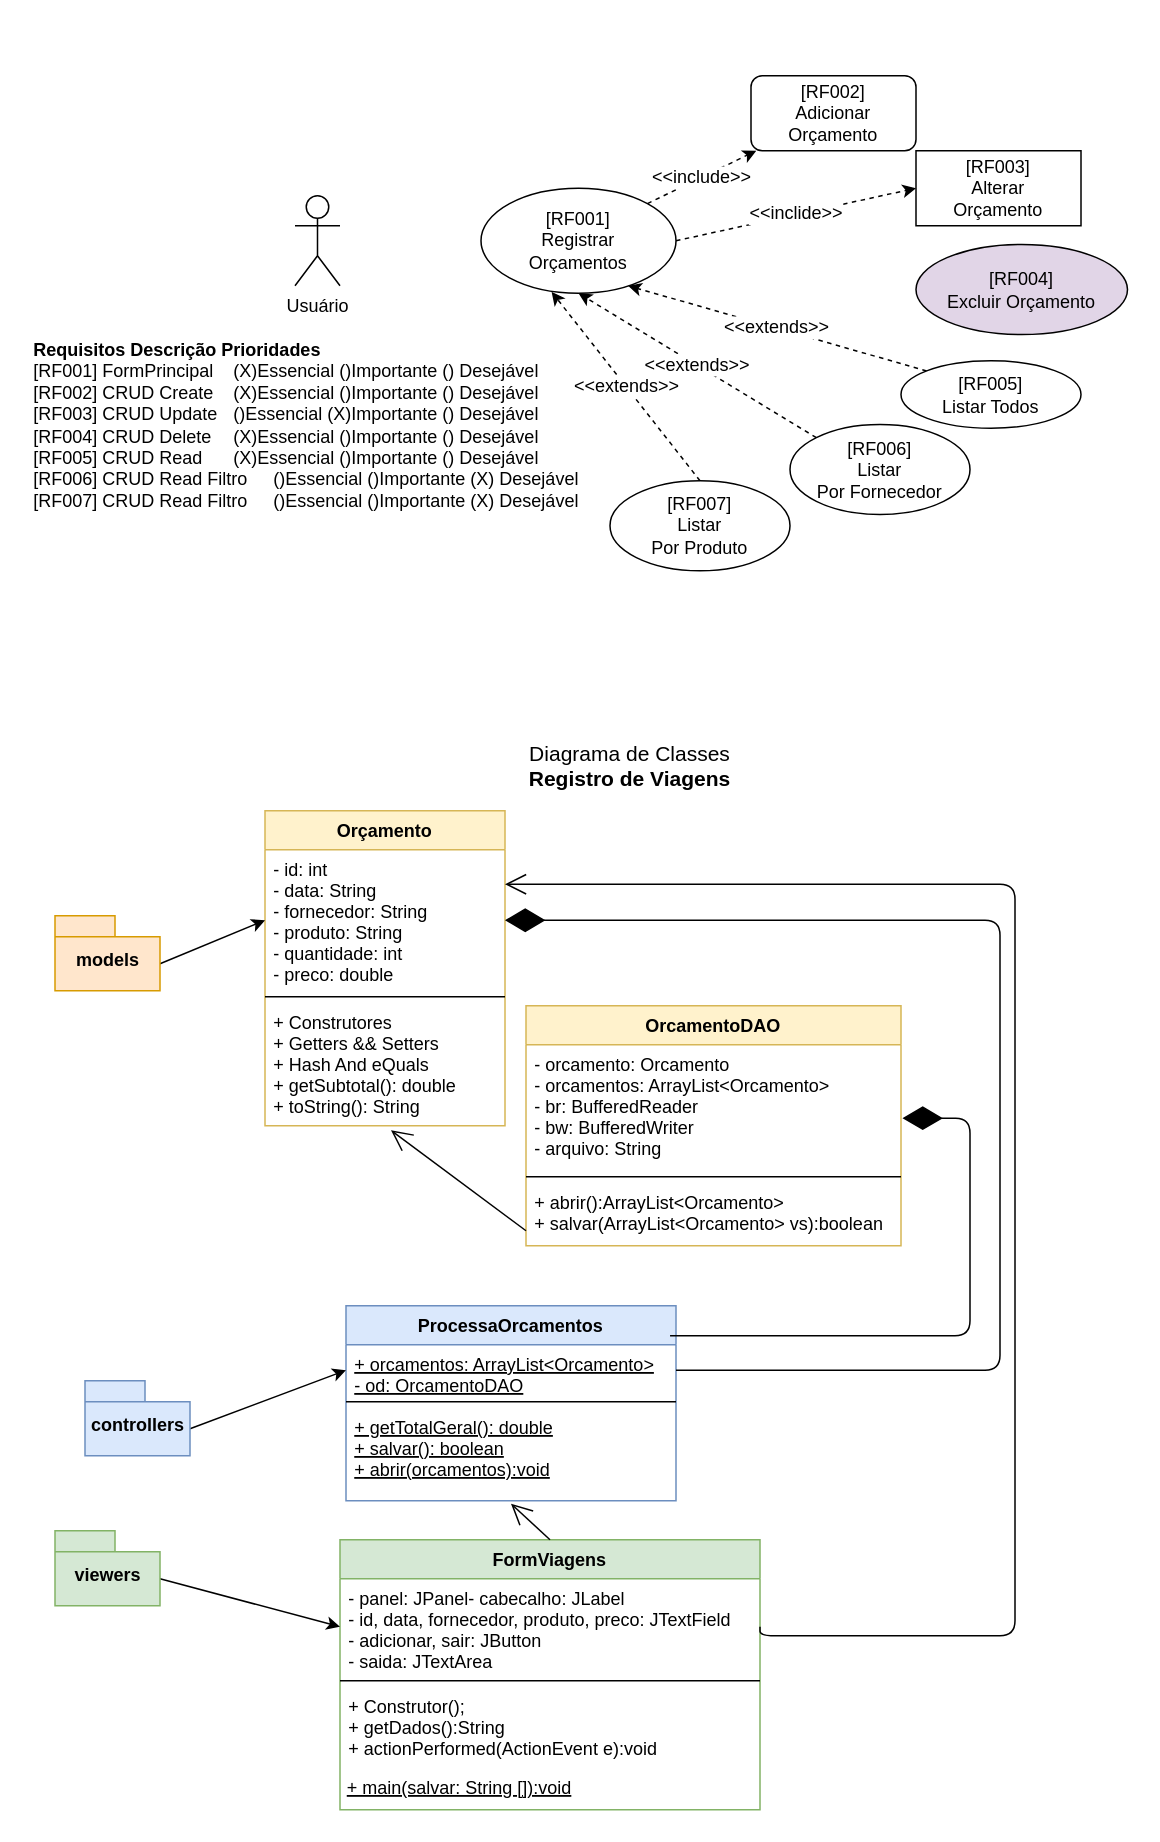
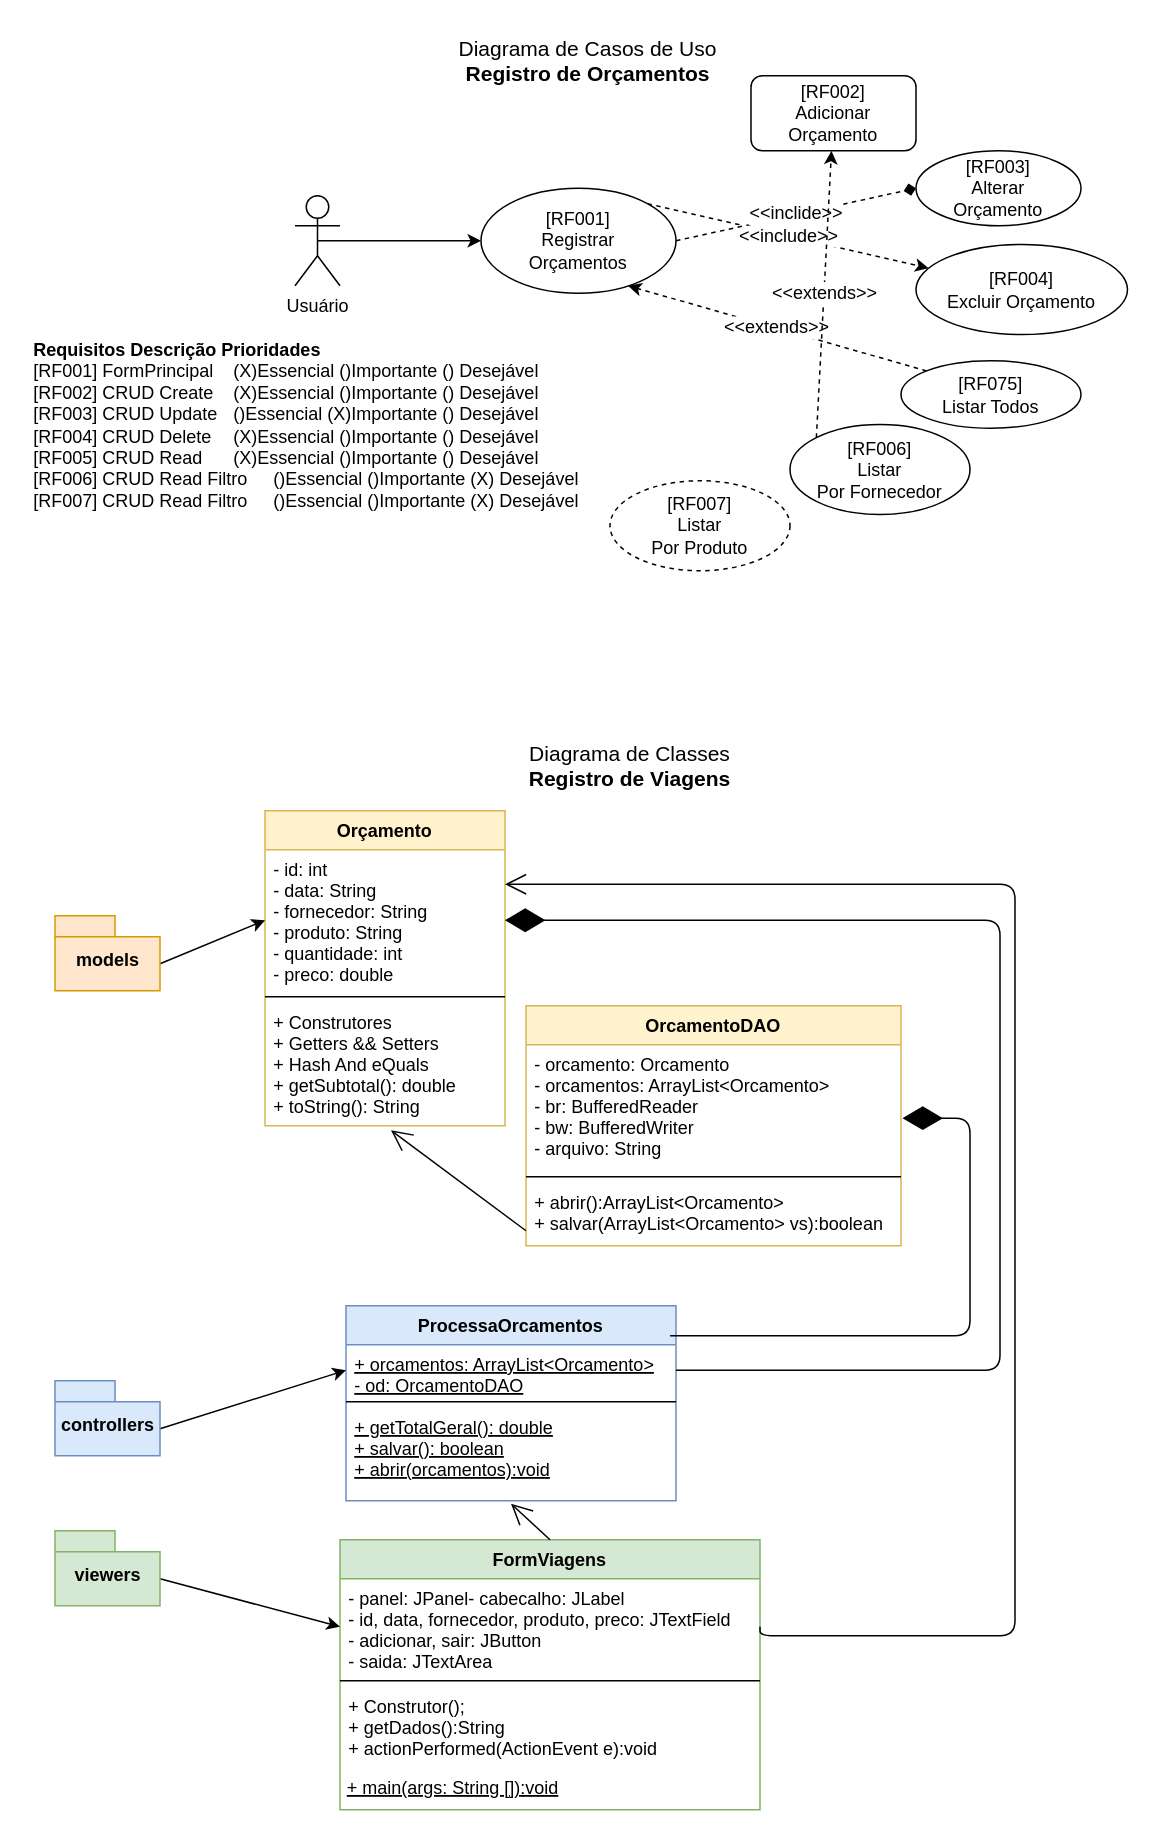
node "Diagrama de Casos de UsoRegistro de Orçamentos": added
edge "[RF001] Registrar Orçamentos" -> "[RF002] Adicionar Orçamento": now "[RF001] Registrar Orçamentos" -> "[RF004] Excluir Orçamento"
node "[RF003] Alterar Orçamento": shape rectangle -> ellipse
edge "[RF001] Registrar Orçamentos" -> "[RF003] Alterar Orçamento": arrowhead classic -> diamond
edge "Usuário" -> "[RF001] Registrar Orçamentos": added
node "[RF004] Excluir Orçamento": fillcolor #e1d5e7 -> #ffffff
edge "[RF006] Listar Por Fornecedor" -> "[RF001] Registrar Orçamentos": now "[RF006] Listar Por Fornecedor" -> "[RF002] Adicionar Orçamento"
edge "[RF007] Listar Por Produto" -> "[RF001] Registrar Orçamentos": removed, label "<<extends>>"
node "[RF005] Listar Todos": label "[RF005] Listar Todos" -> "[RF075] Listar Todos"
node "[RF007] Listar Por Produto": style solid -> dashed
node "controllers": moved (137, 1418) -> (107, 1418)
node "+ main(salvar: String []):void": label "+ main(salvar: String []):void" -> "+ main(args: String []):void"
